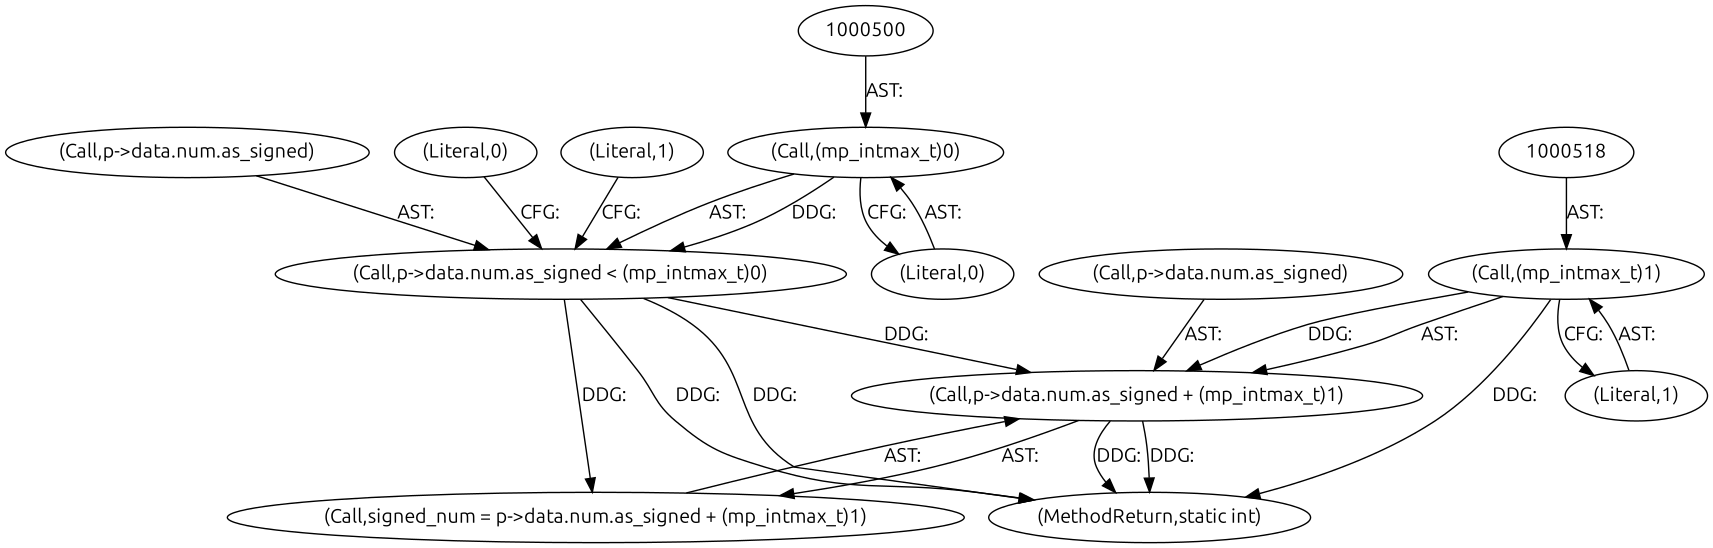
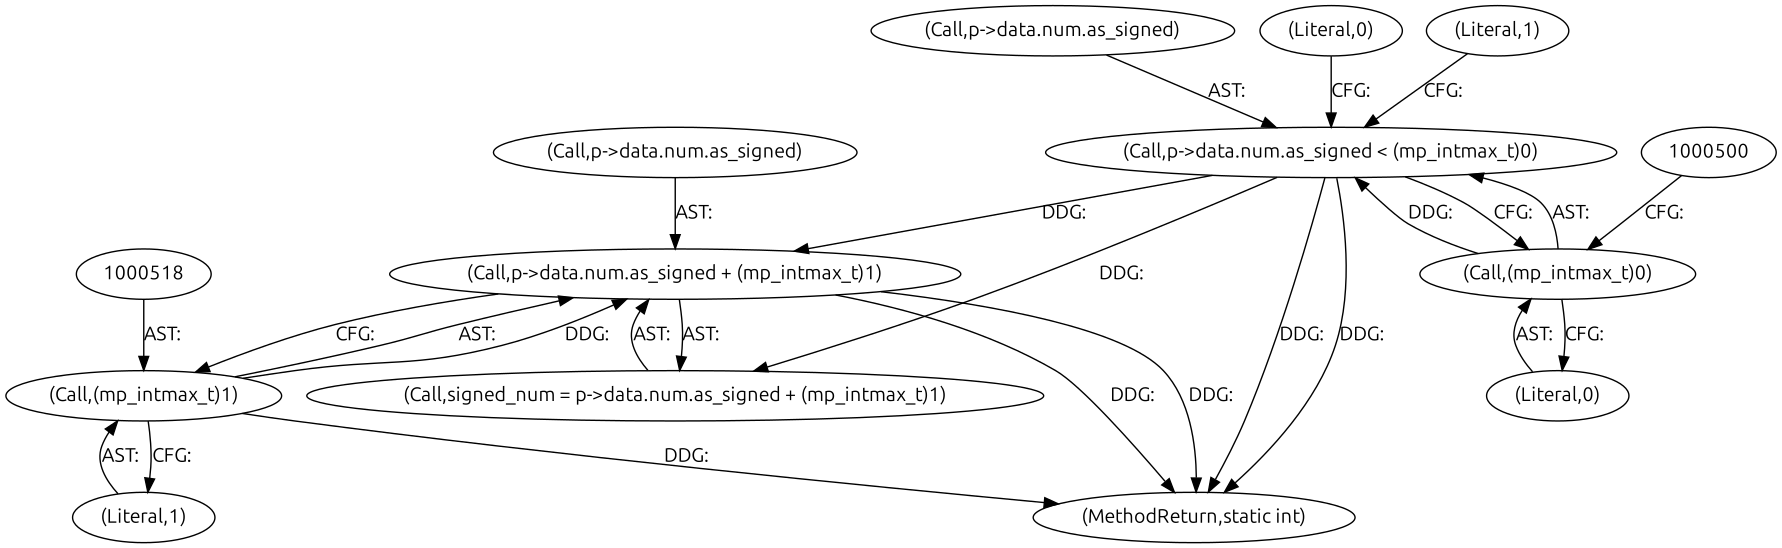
edge "1000500" -> "(Call,(mp_intmax_t)0)": label "AST: " -> "CFG: "
edge "(Call,p->data.num.as_signed < (mp_intmax_t)0)" -> "(Call,(mp_intmax_t)0)": added, label "CFG:"
edge "(Call,p->data.num.as_signed + (mp_intmax_t)1)" -> "(Call,(mp_intmax_t)1)": added, label "CFG:"
